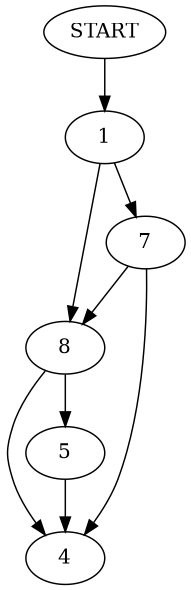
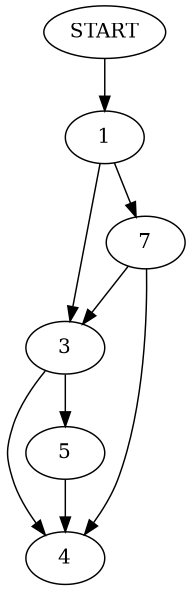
node "8": label "8" -> "3"
